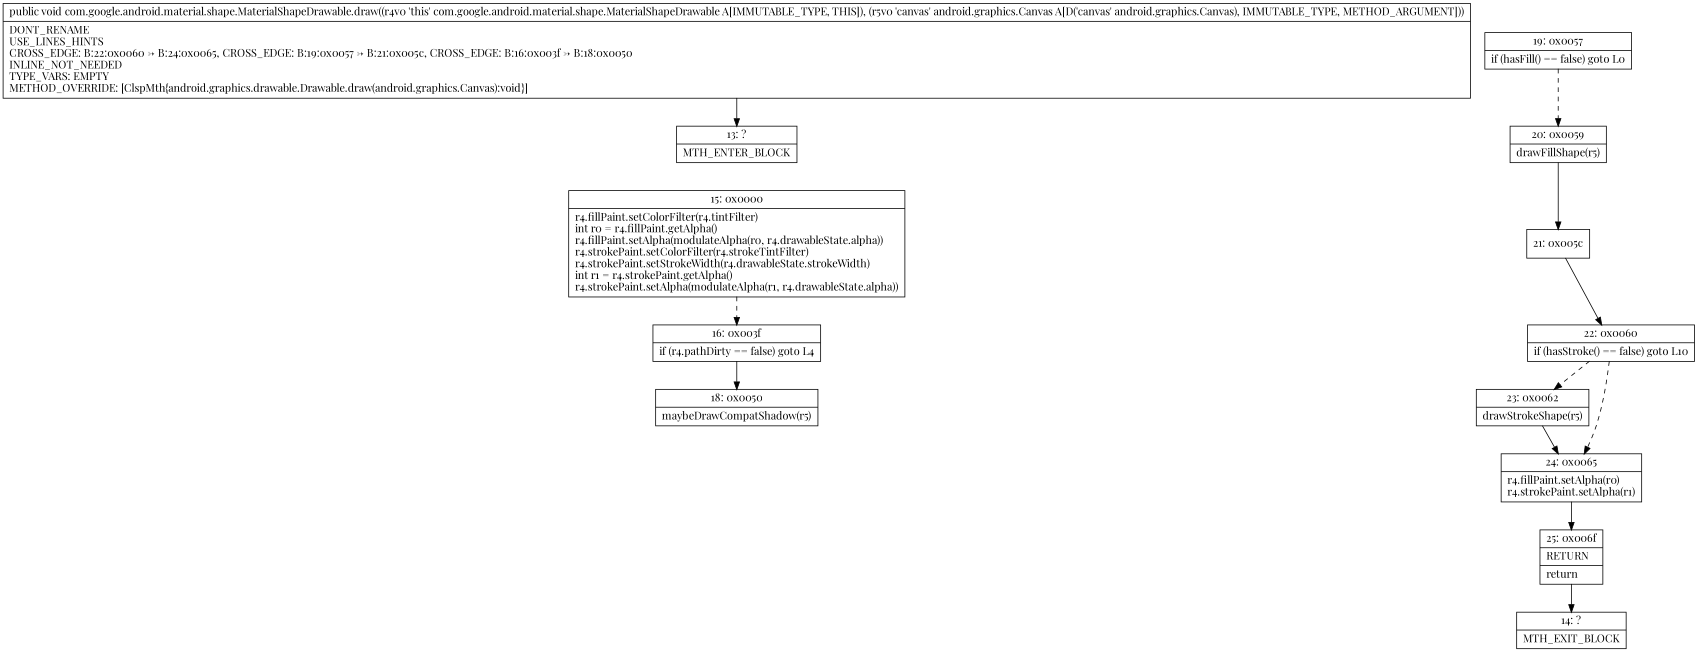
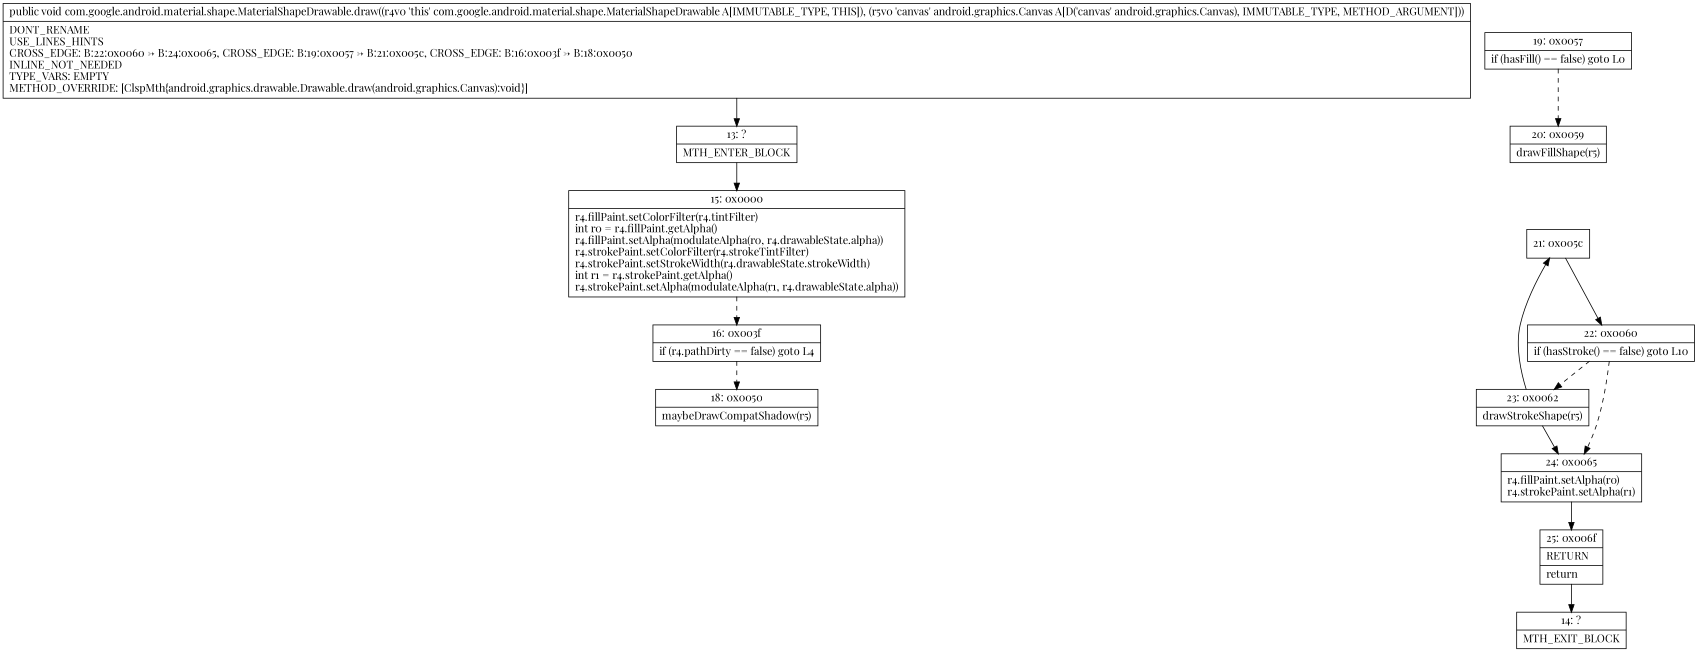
edge "13: ?" -> "15: 0x0000": added
edge "20: 0x0059" -> "21: 0x005c": now "23: 0x0062" -> "21: 0x005c"
edge "16: 0x003f" -> "18: 0x0050": style solid -> dashed
